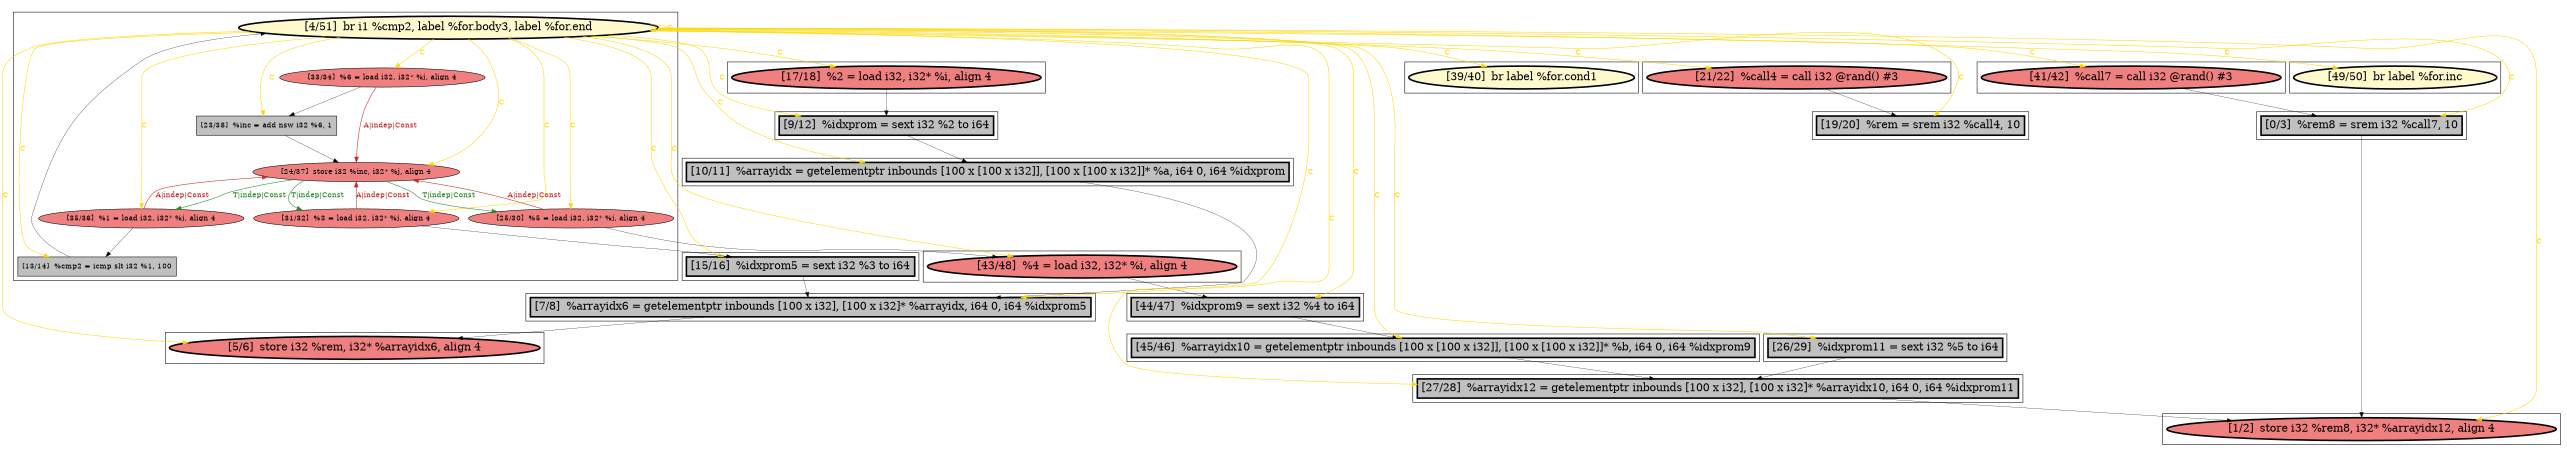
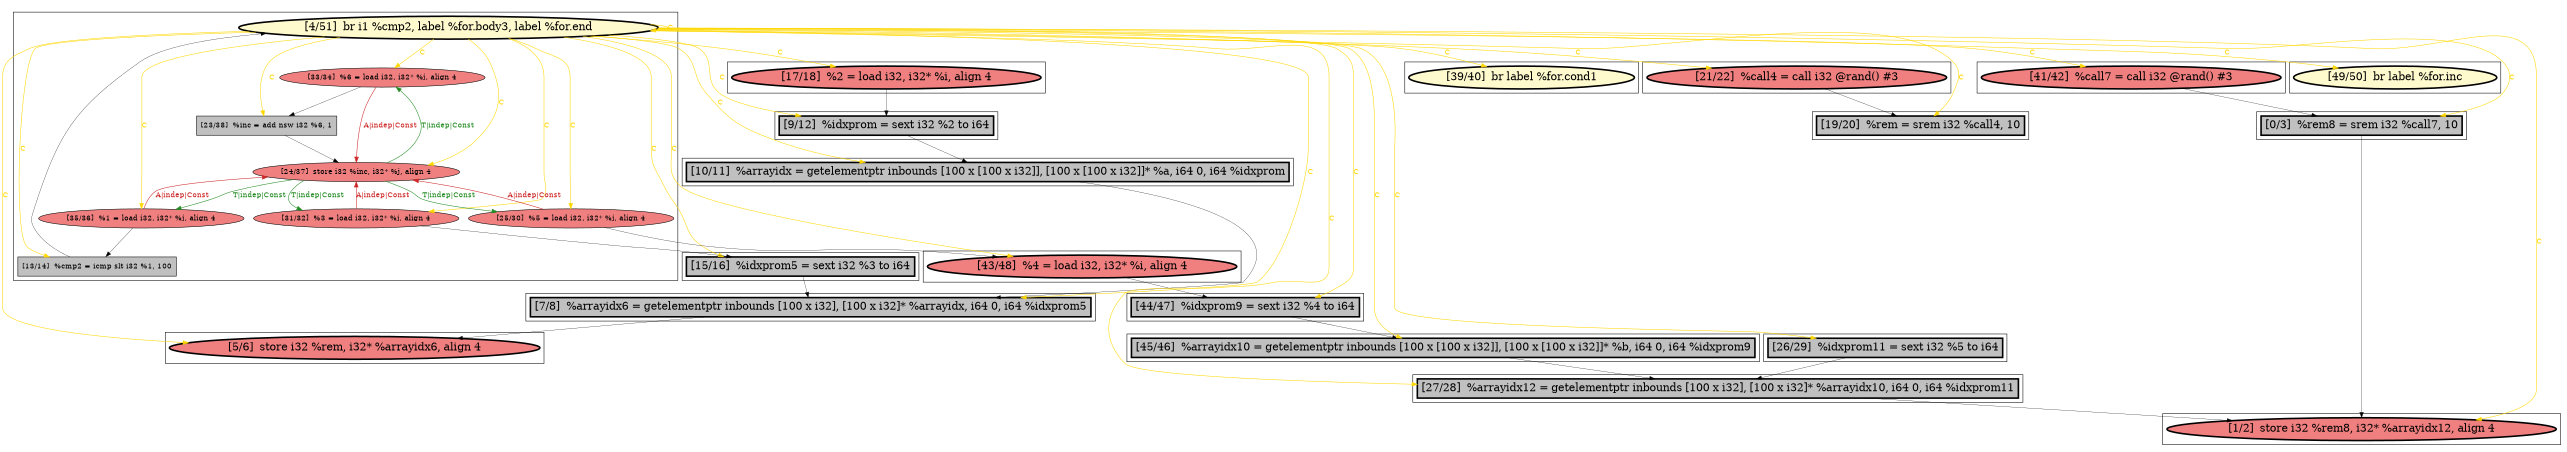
edge "[24/37]  store i32 %inc, i32* %j, align 4" -> "[33/34]  %6 = load i32, i32* %j, align 4": added, label "T|indep|Const"
